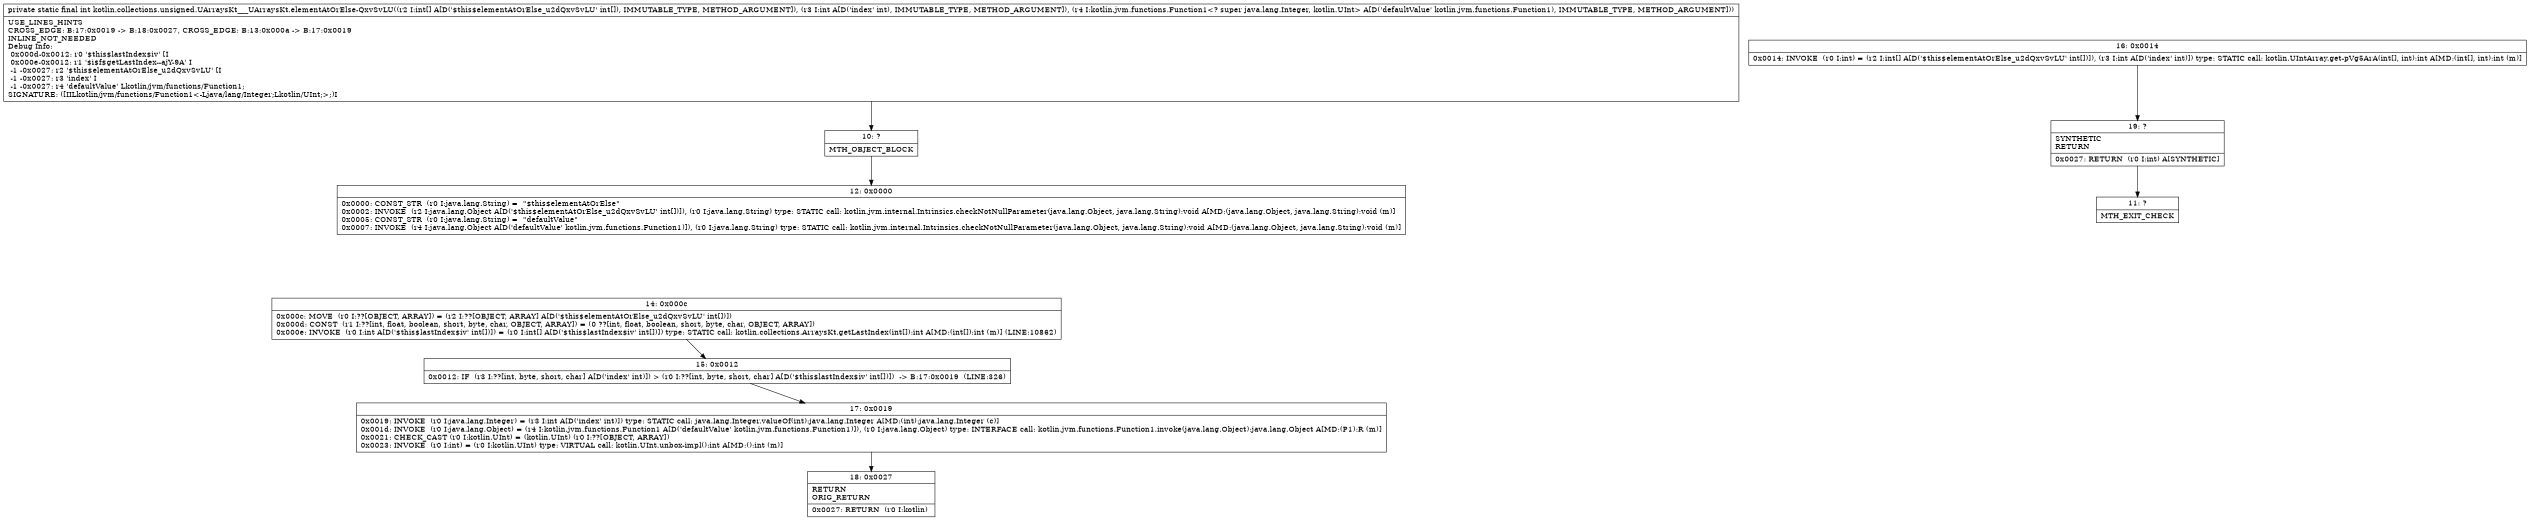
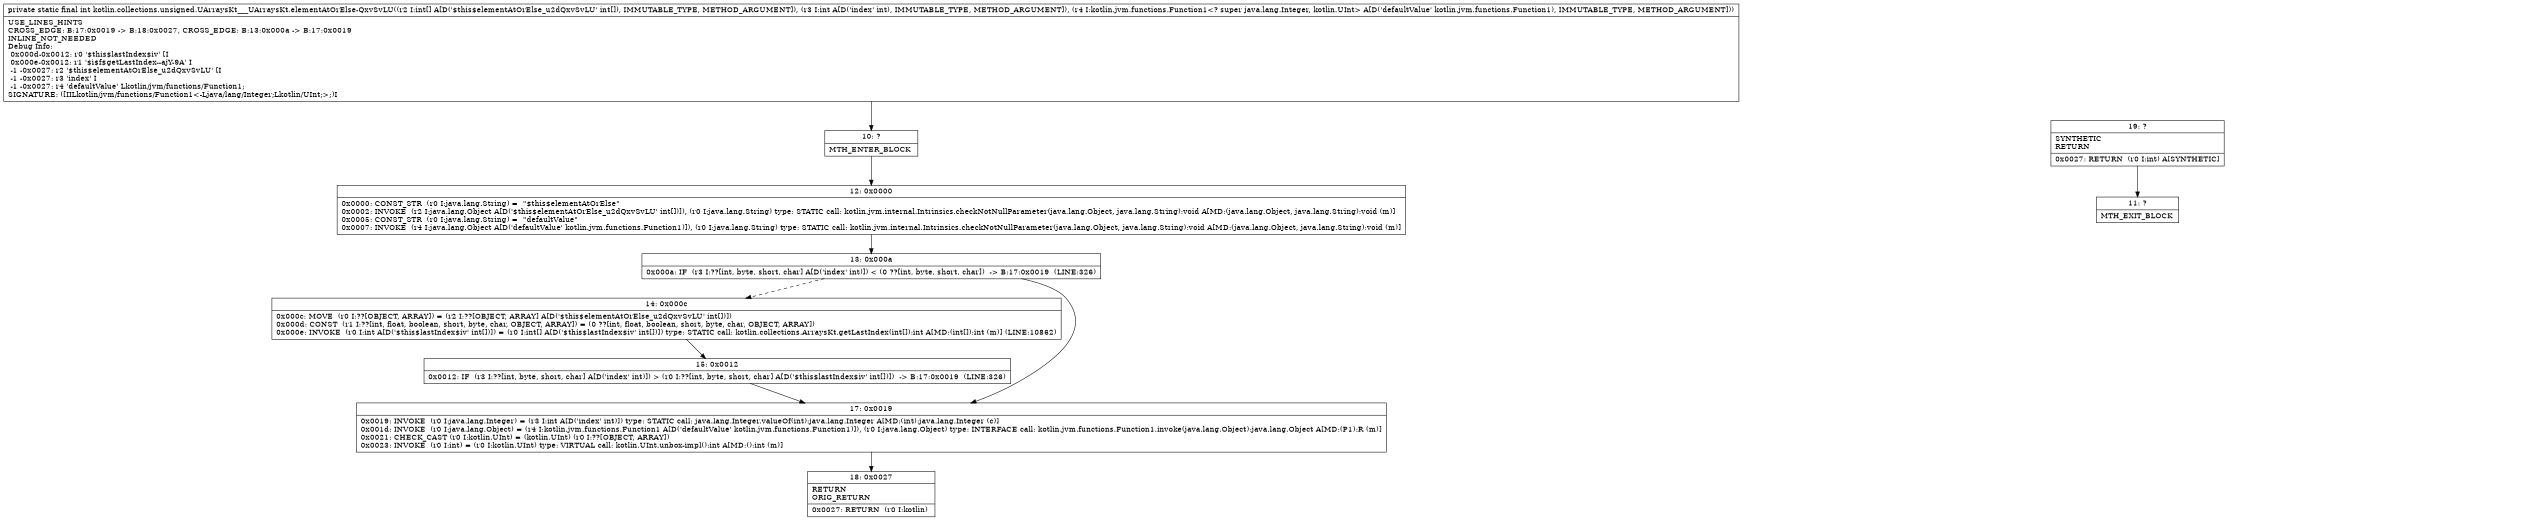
node "16: 0x0014": removed
node "10: ?": text "MTH_OBJECT_BLOCK" -> "MTH_ENTER_BLOCK"
node "11: ?": text "MTH_EXIT_CHECK" -> "MTH_EXIT_BLOCK"
node "13: 0x000a": added
